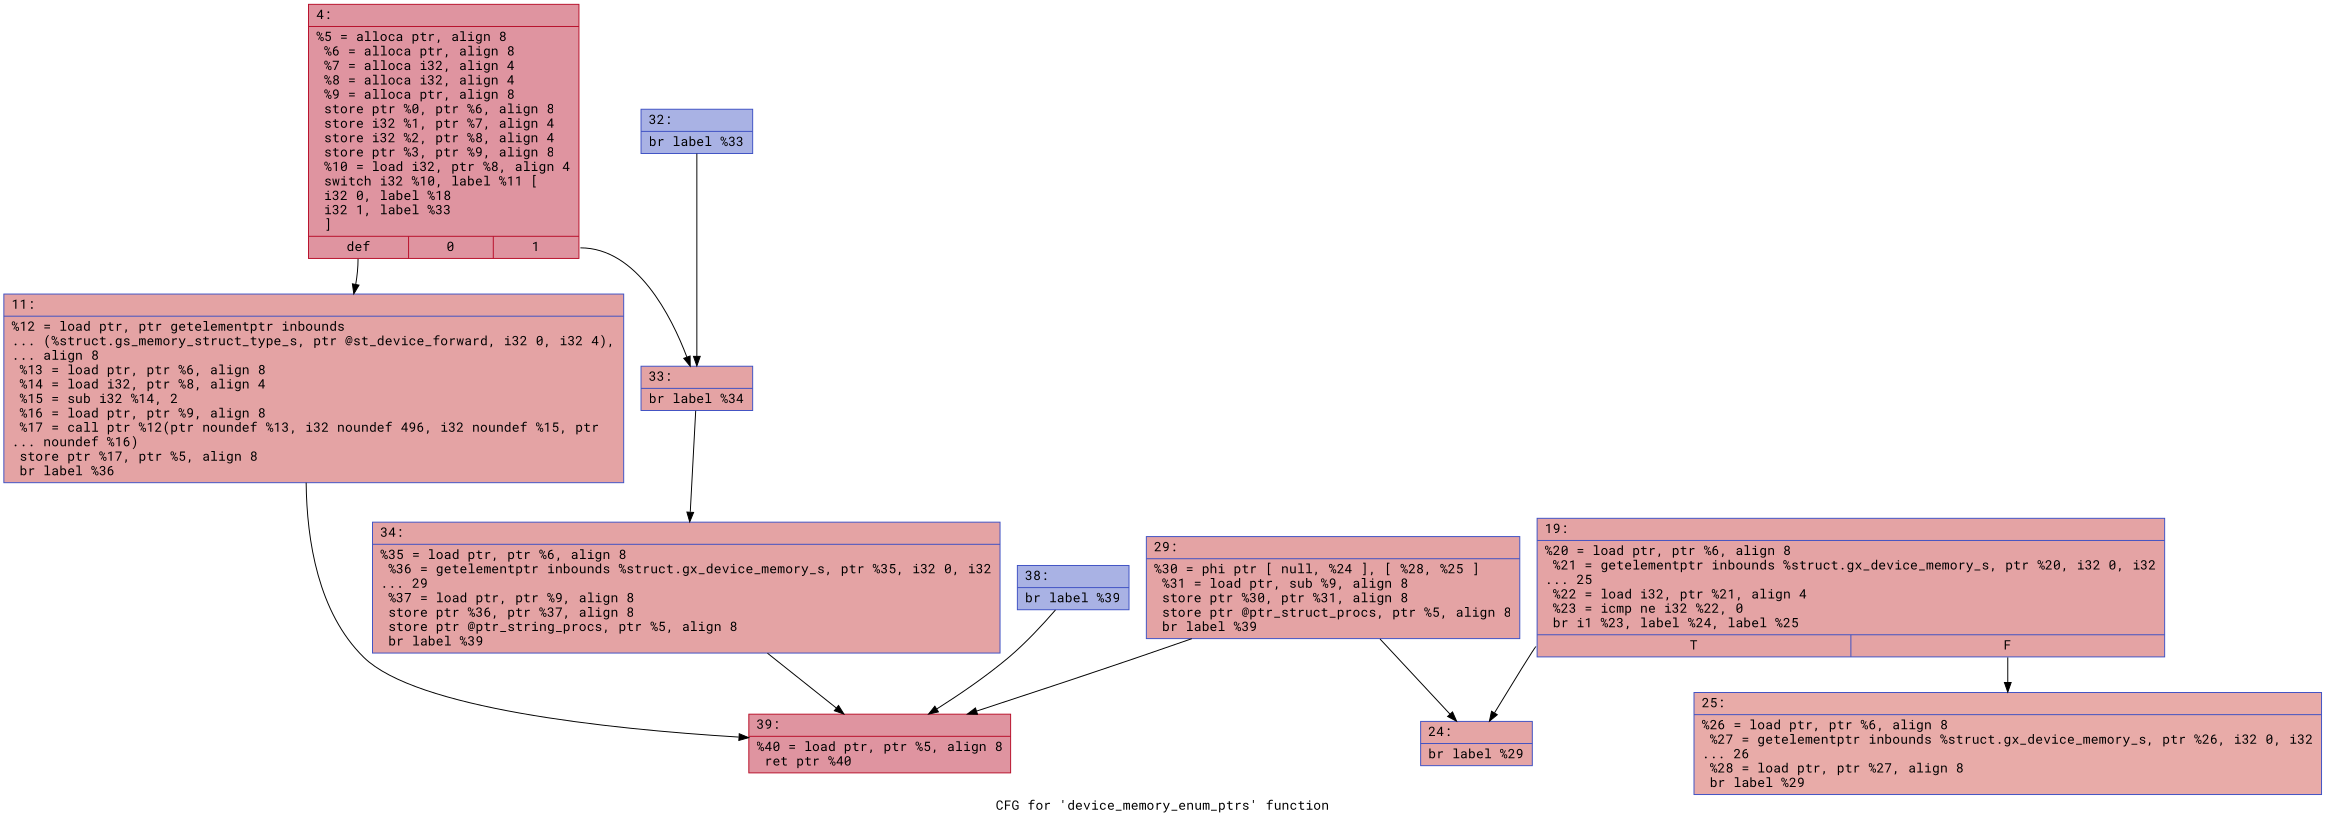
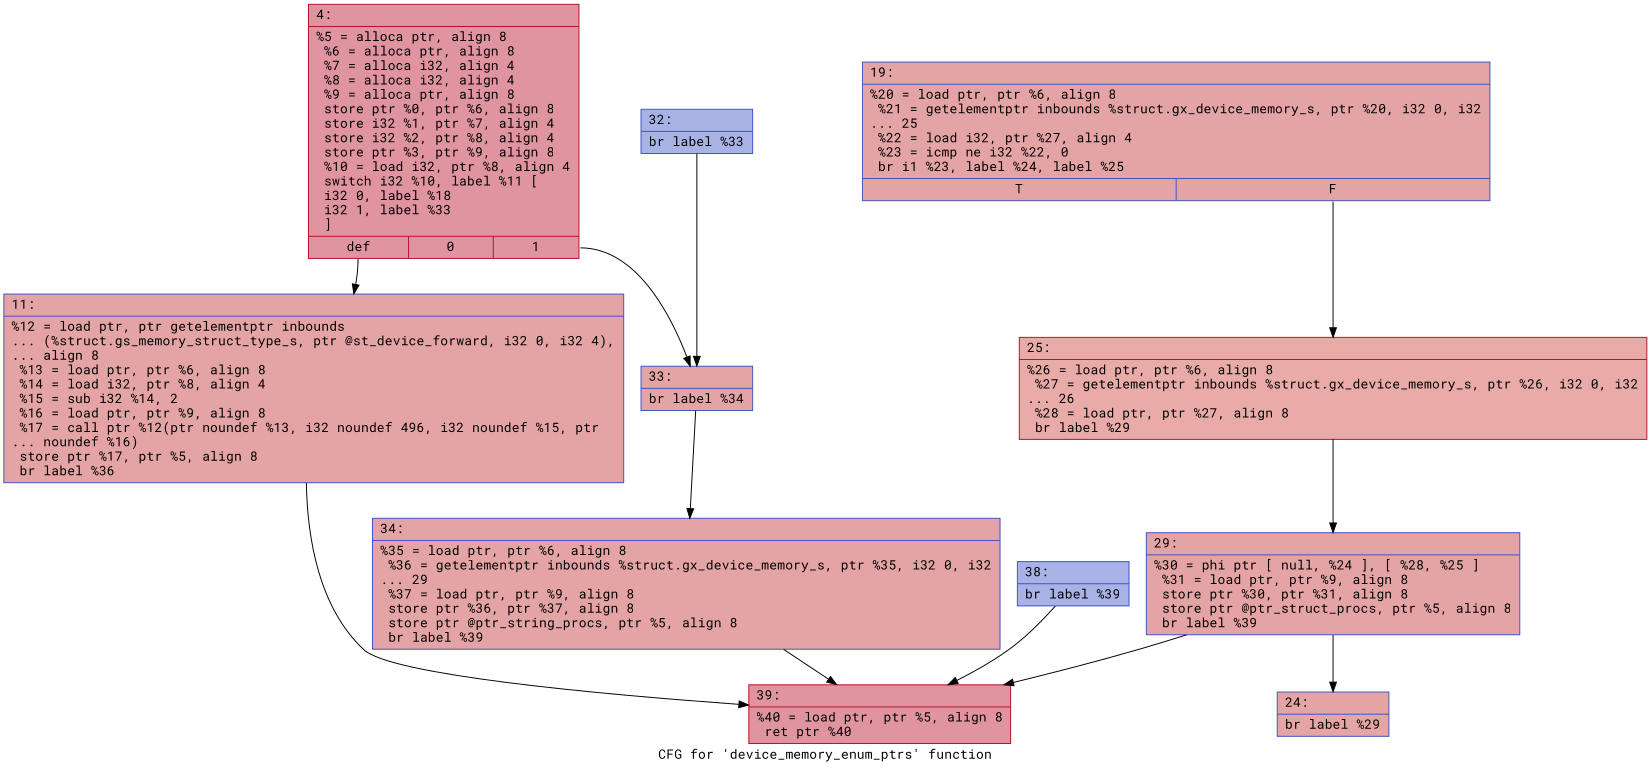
edge "25:" -> "29:": added
node "29:": text "%31 = load ptr, sub %9, align 8" -> "%31 = load ptr, ptr %9, align 8"
node "19:": text "%22 = load i32, ptr %21, align 4" -> "%22 = load i32, ptr %27, align 4"
edge "19:" -> "24:": removed
node "25:": color #3d50c3ff -> #b70d28ff
